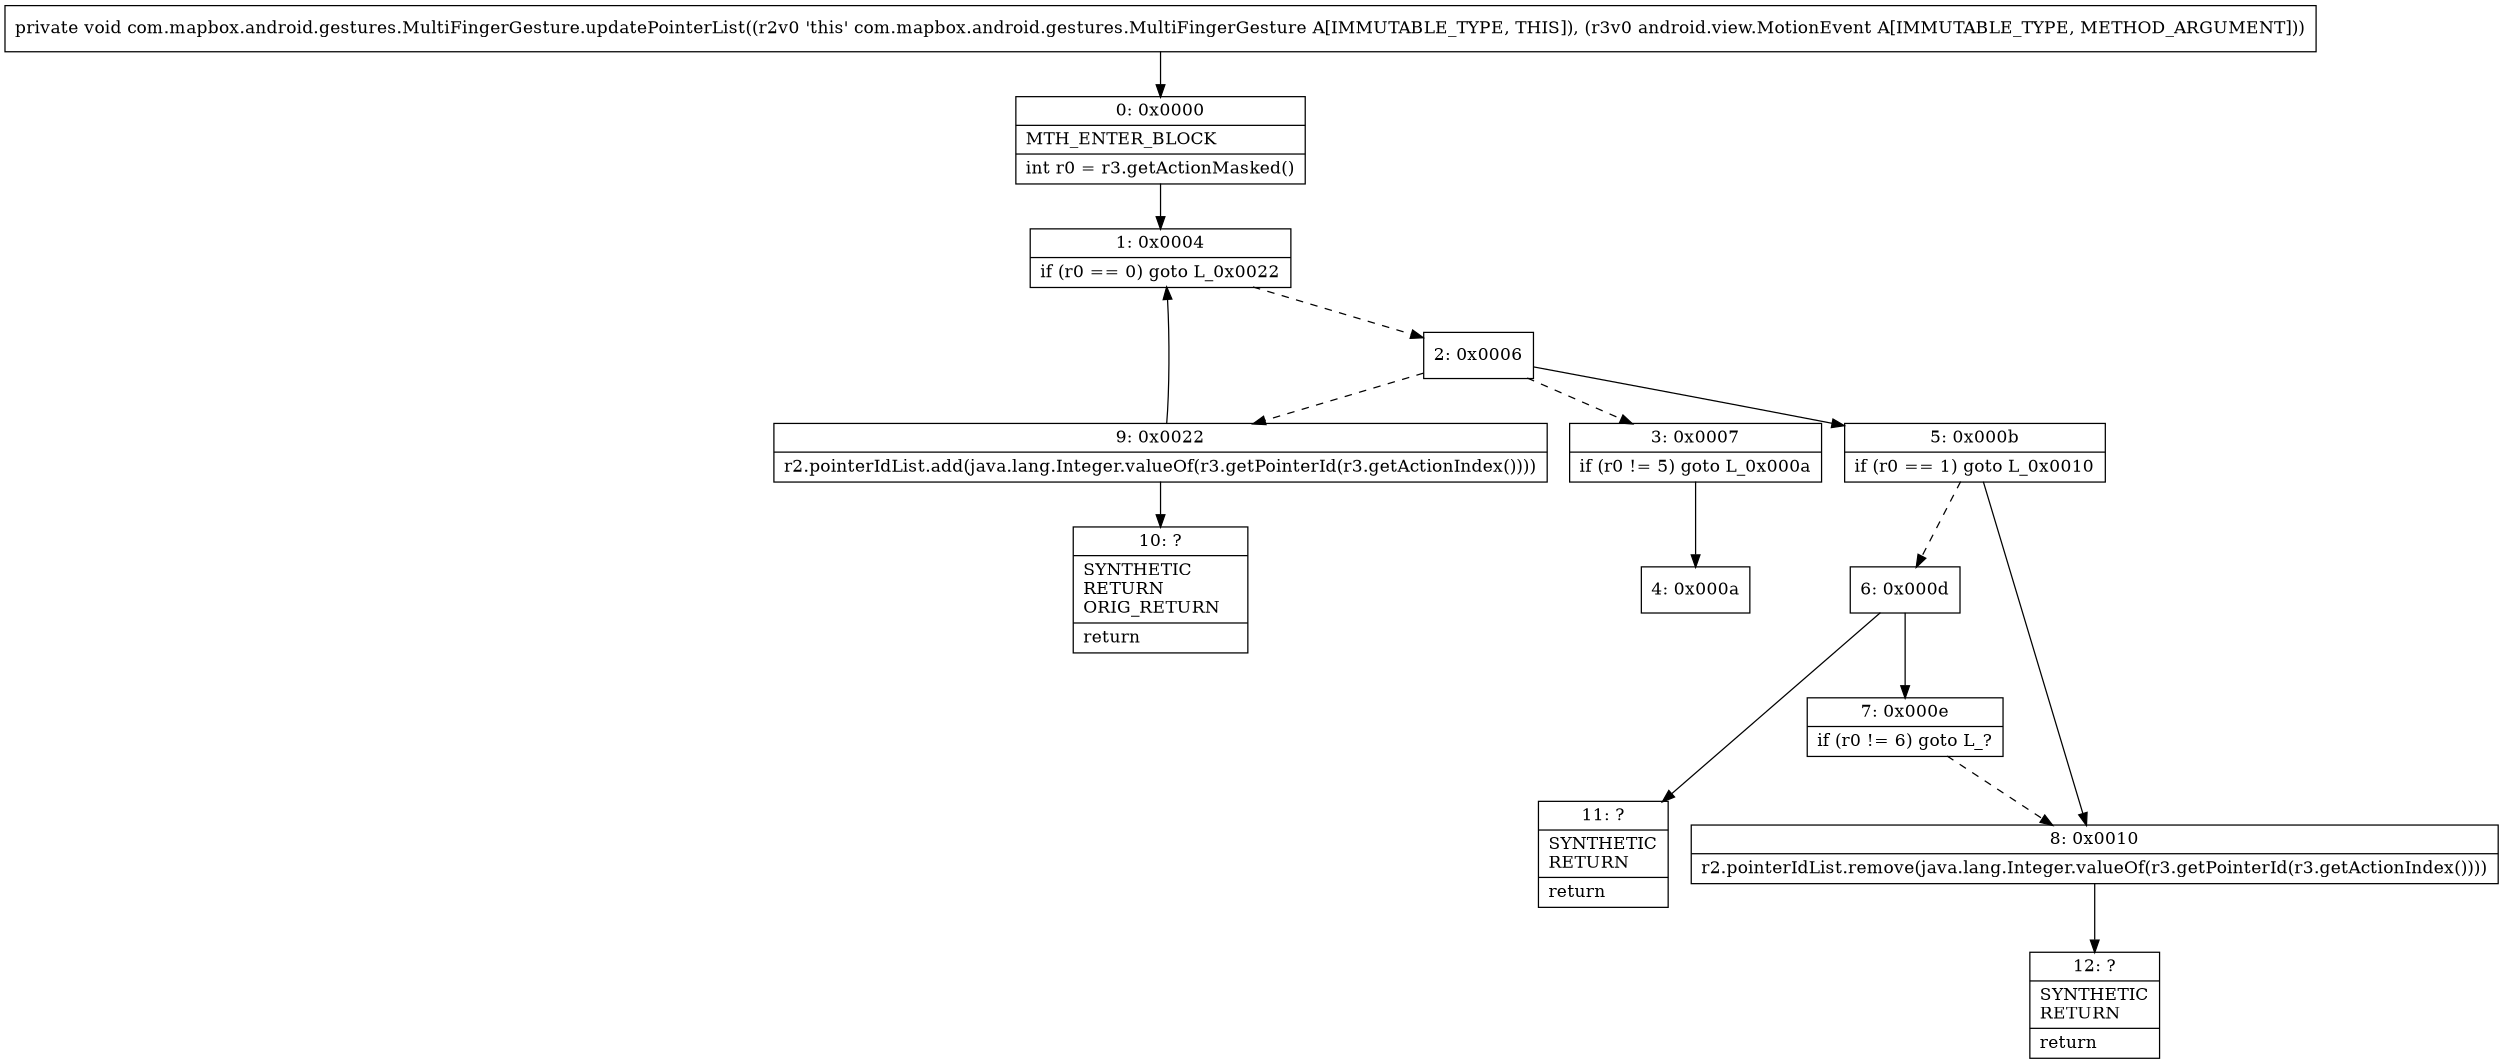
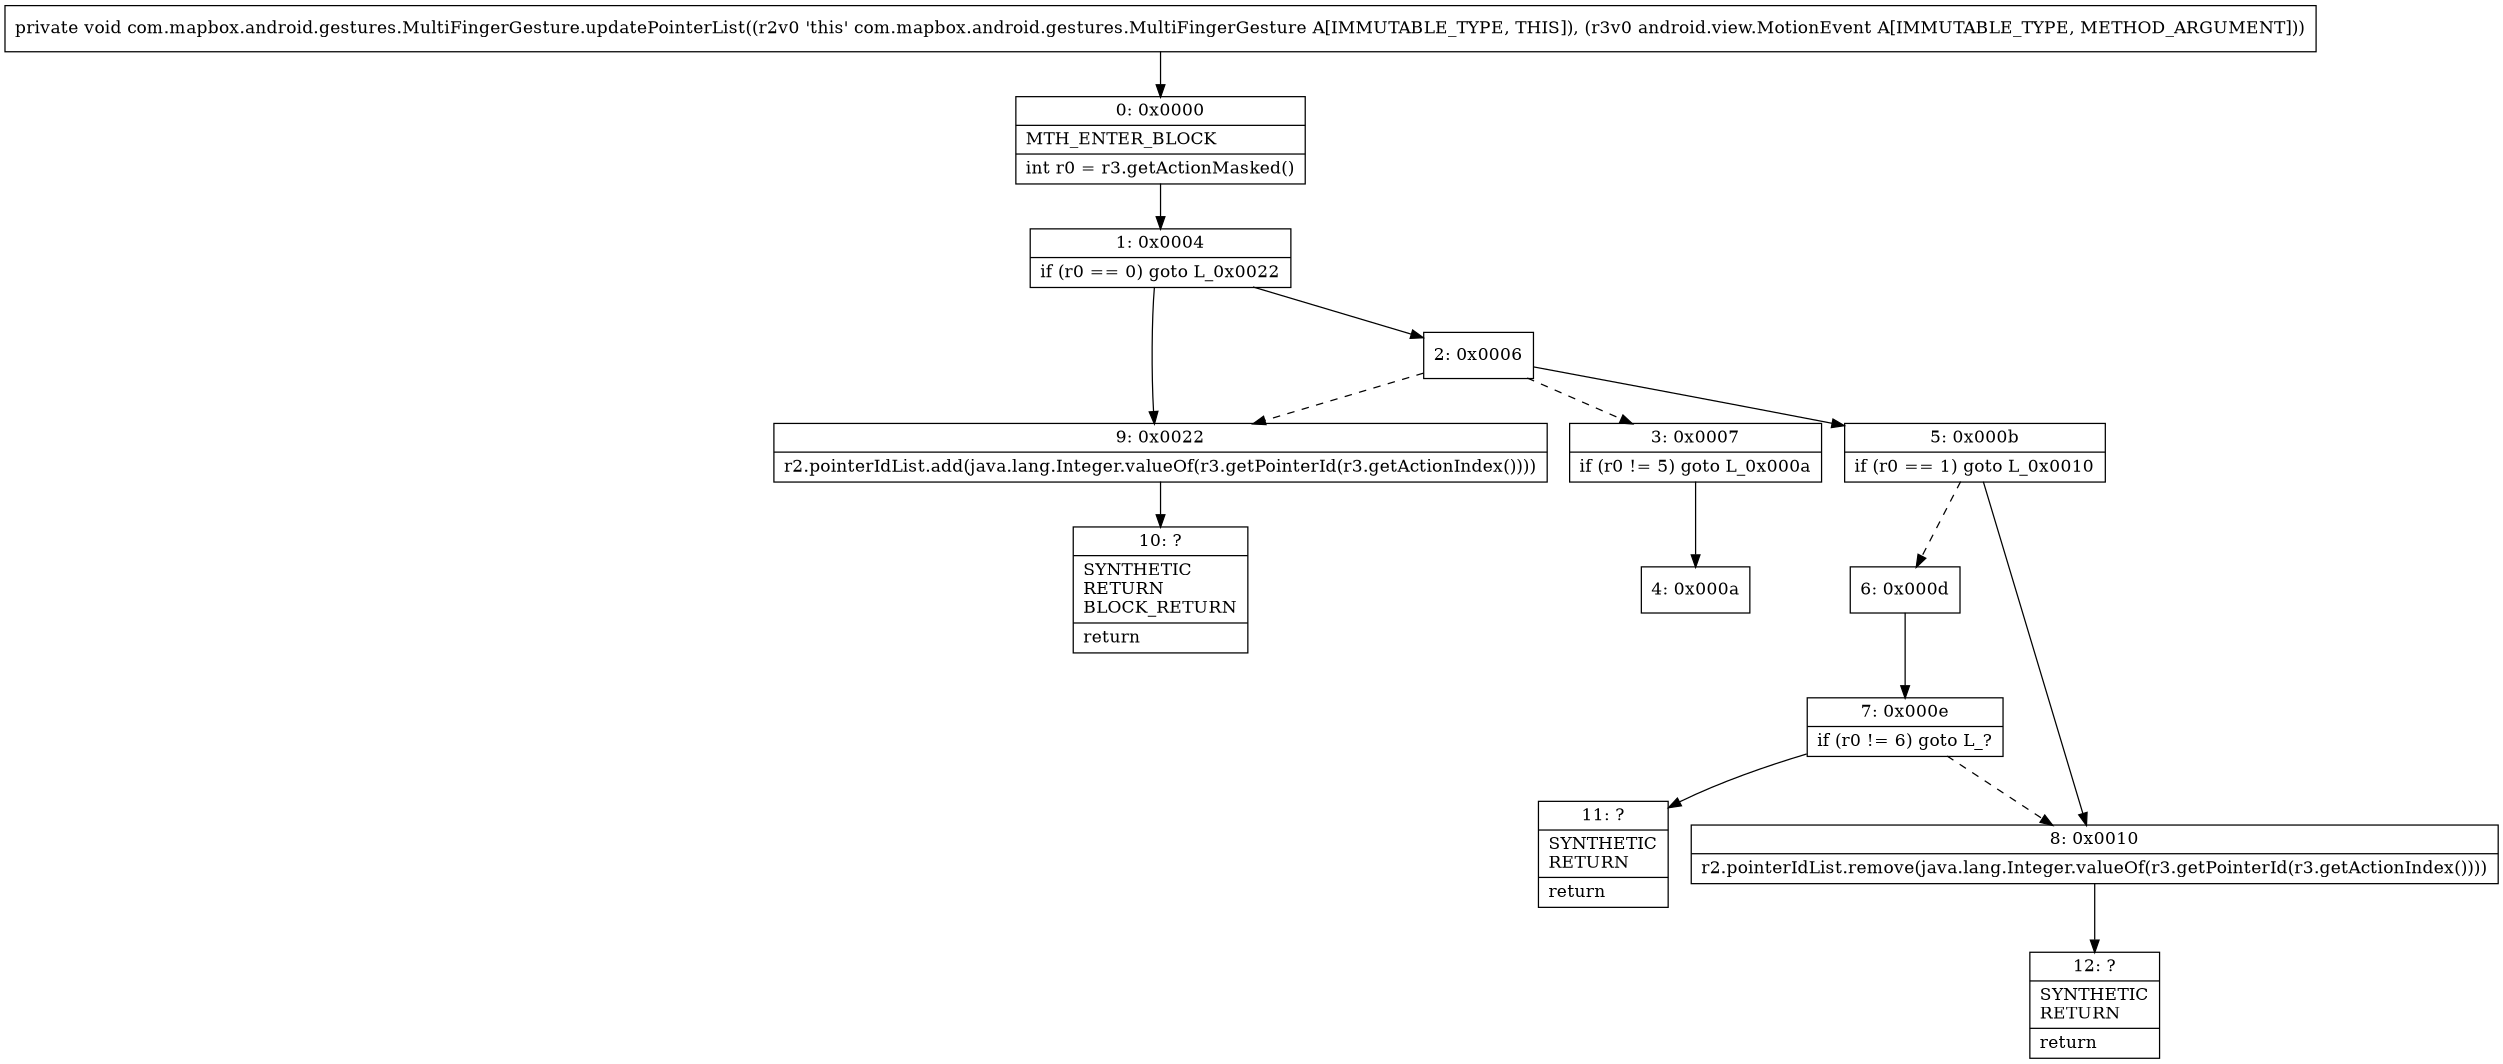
edge "1: 0x0004" -> "2: 0x0006": style dashed -> solid
edge "9: 0x0022" -> "1: 0x0004": reversed
node "10: ?": text "ORIG_RETURN" -> "BLOCK_RETURN"
edge "6: 0x000d" -> "11: ?": now "7: 0x000e" -> "11: ?"
